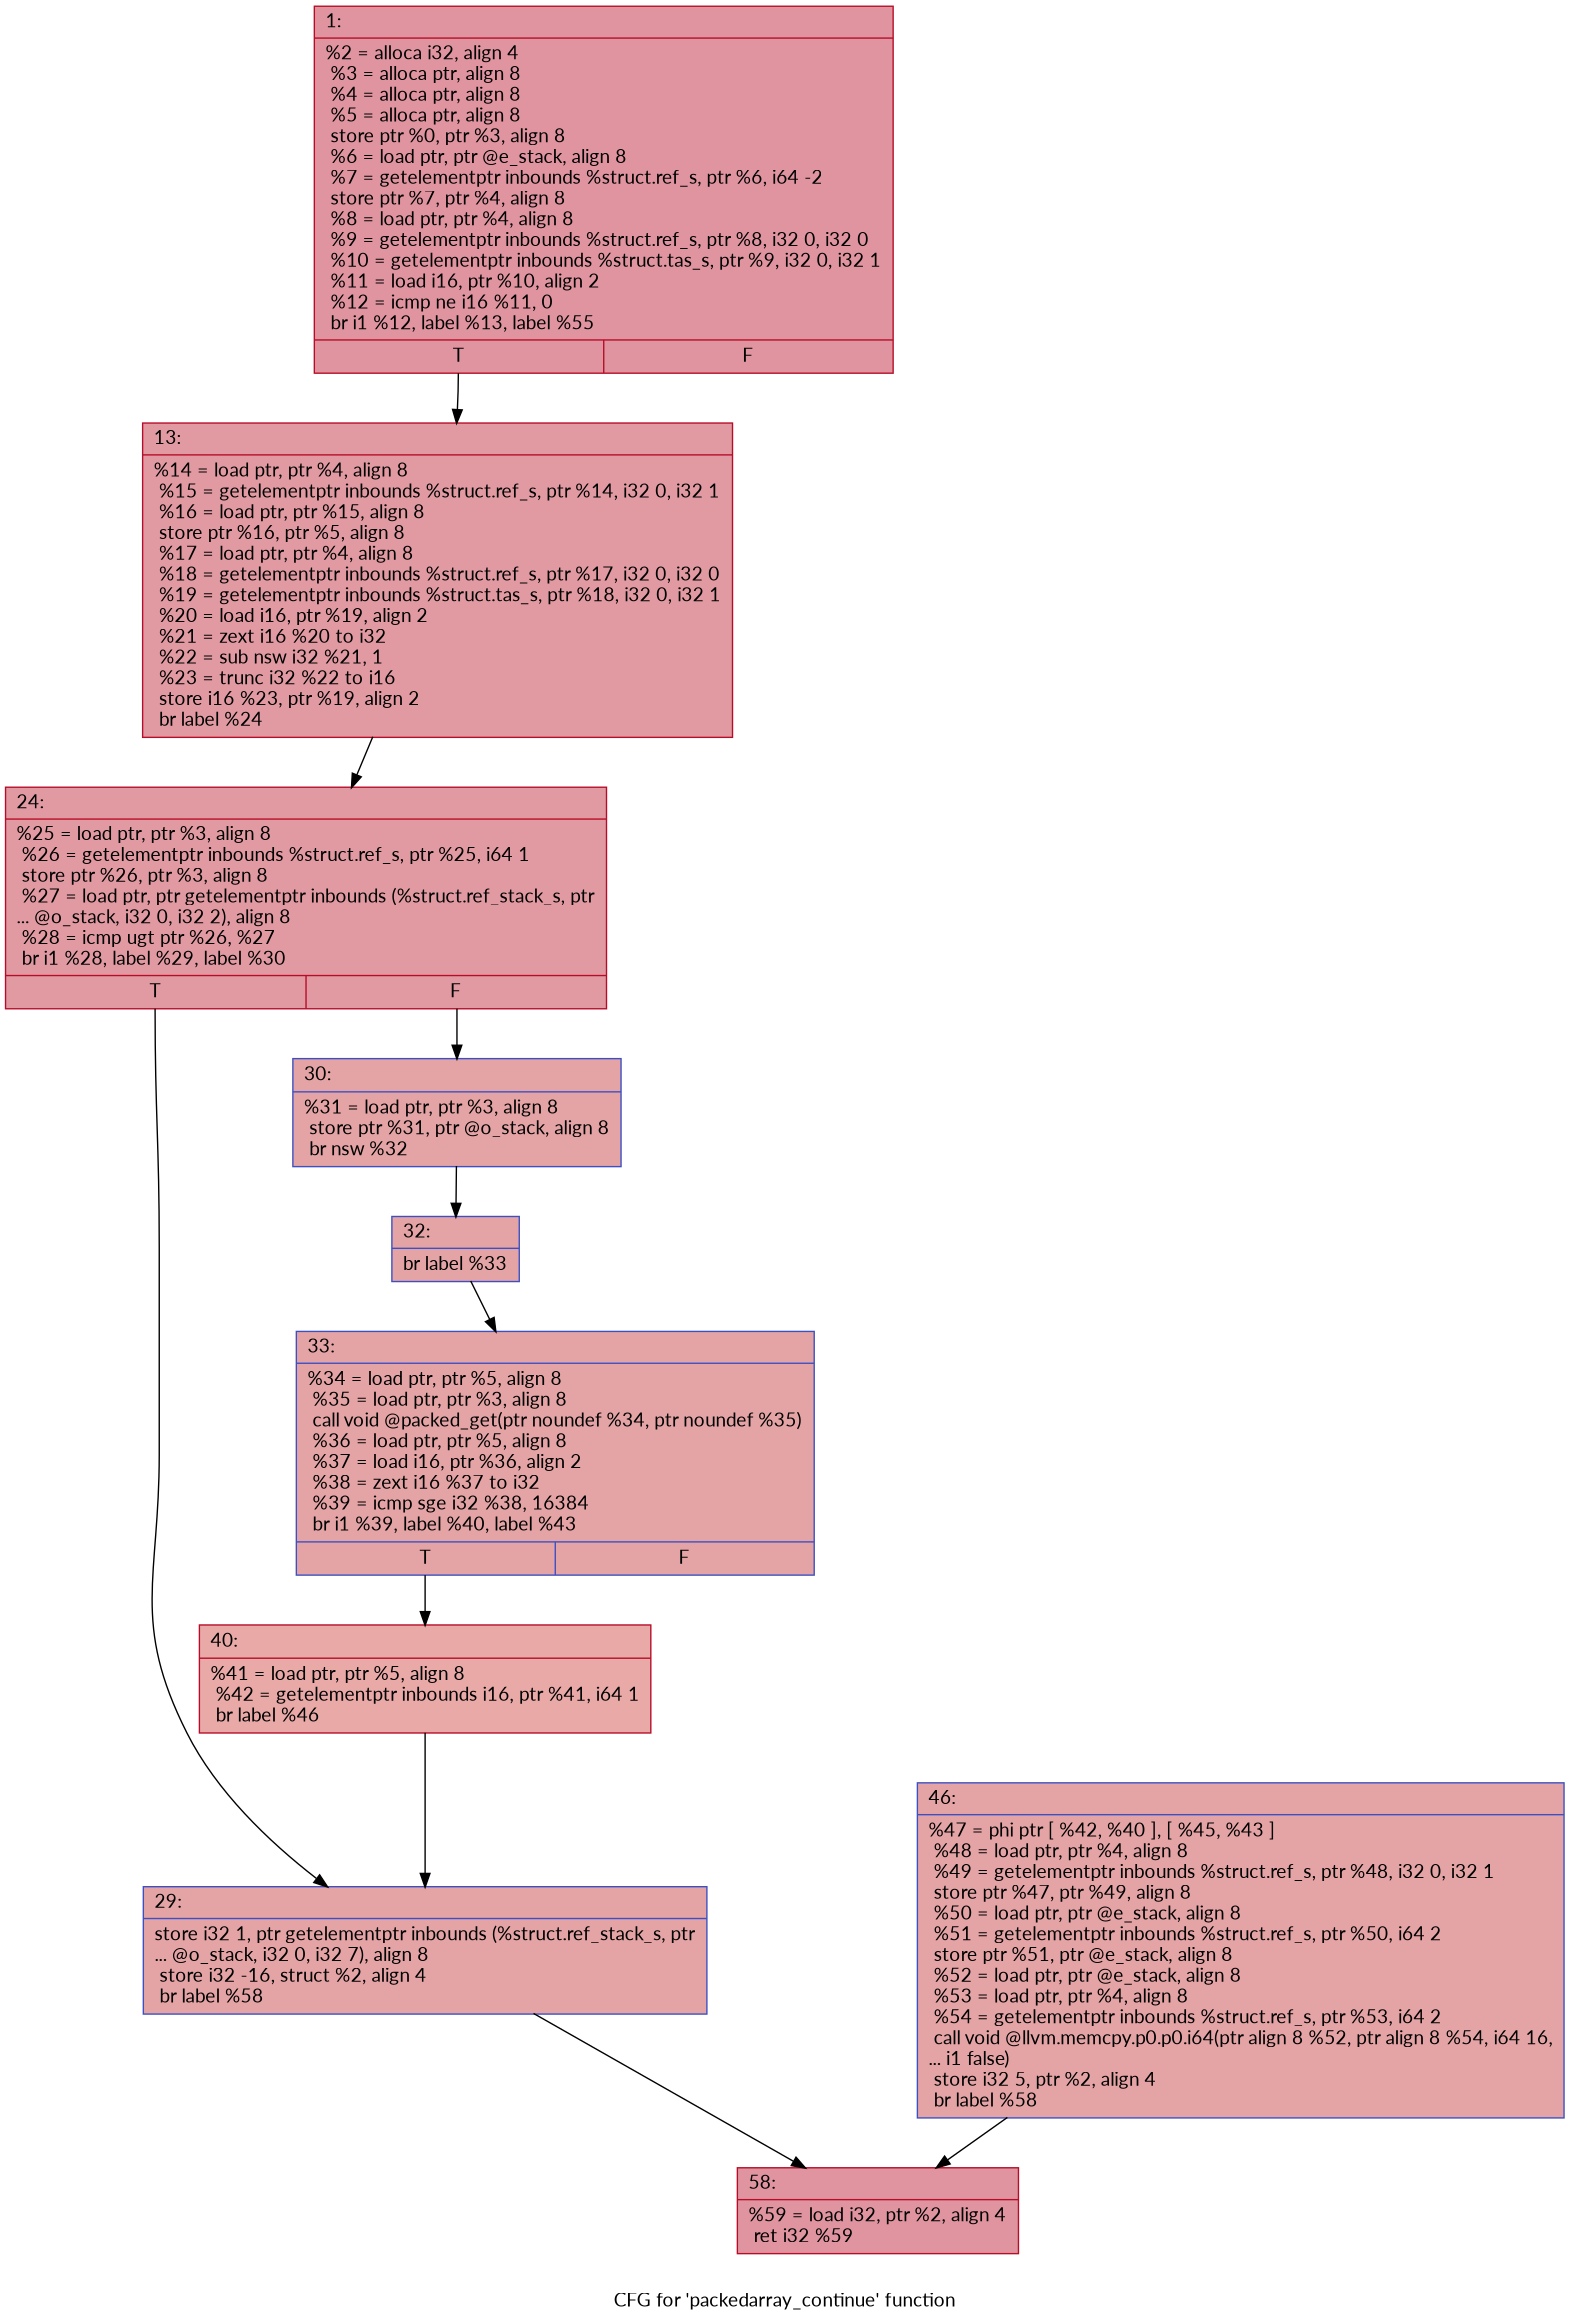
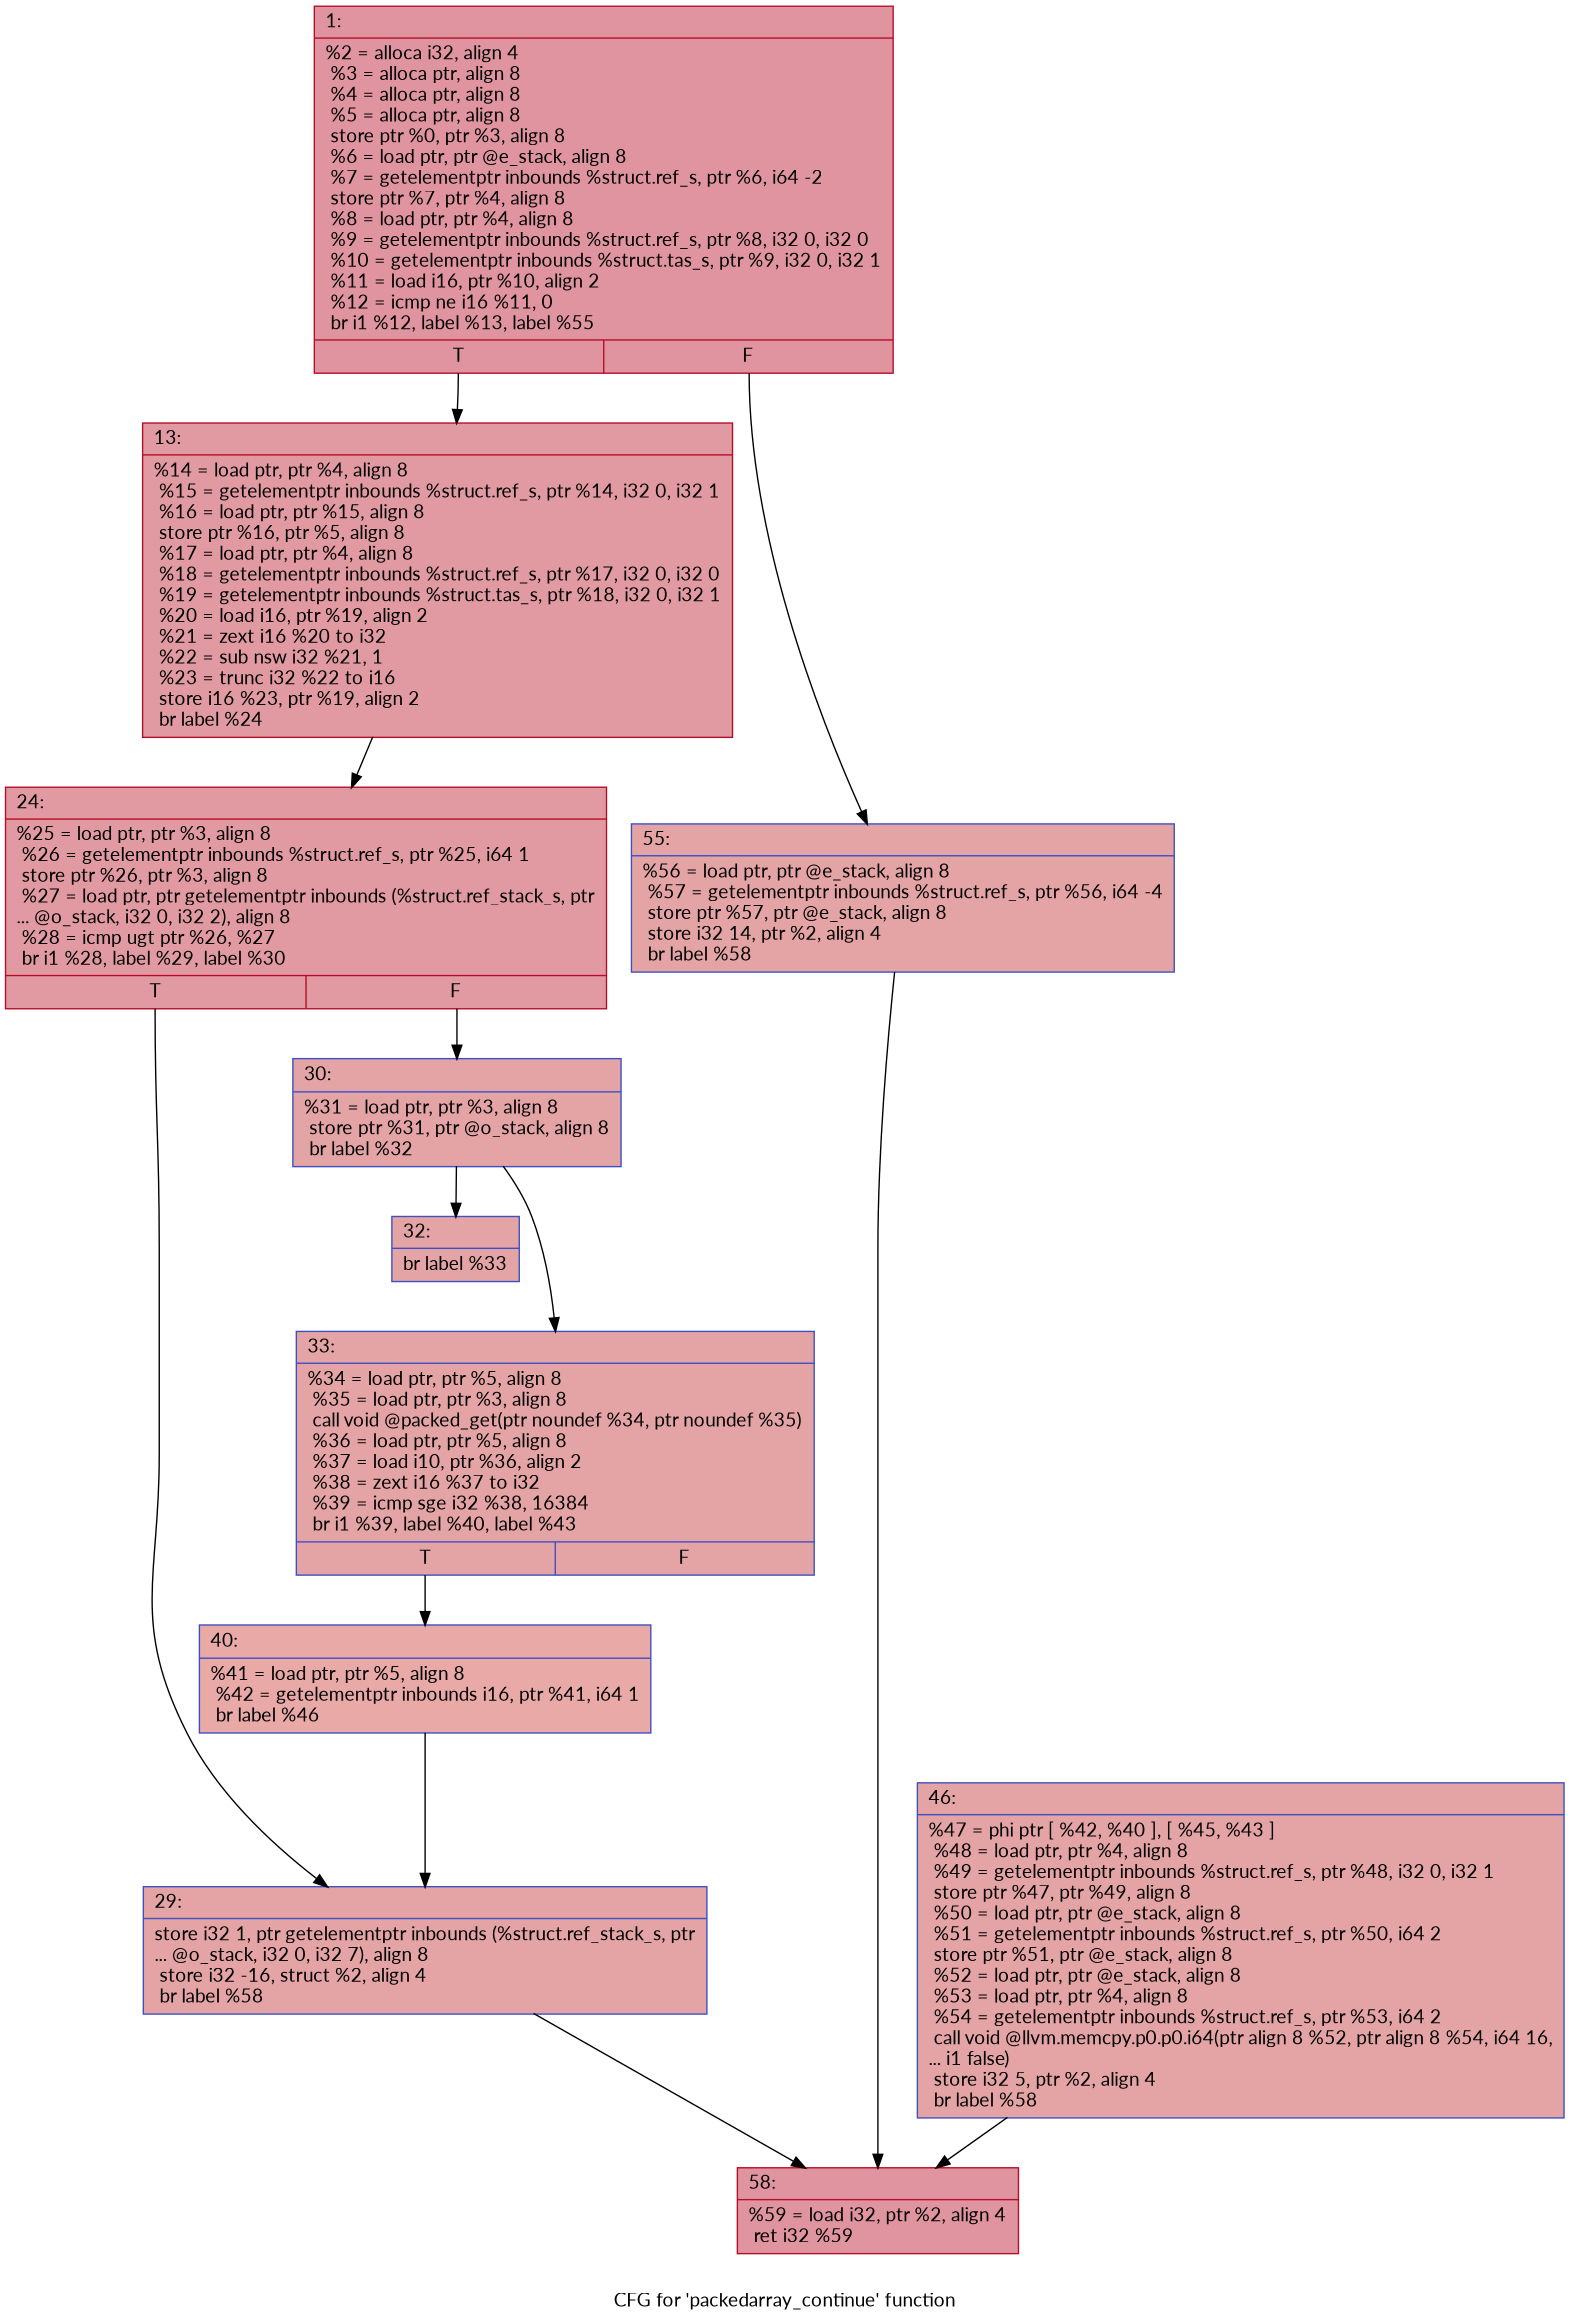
node "55:": added
node "30:": text "br nsw %32" -> "br label %32"
edge "32:" -> "33:": now "30:" -> "33:"
node "33:": text "%37 = load i16, ptr %36, align 2" -> "%37 = load i10, ptr %36, align 2"
node "40:": color #b70d28ff -> #3d50c3ff
